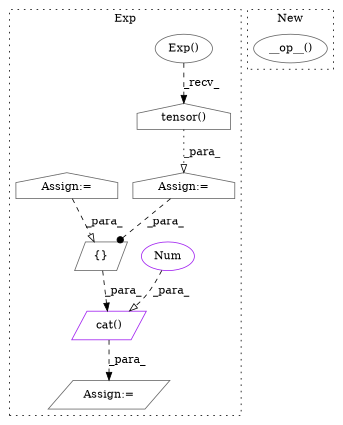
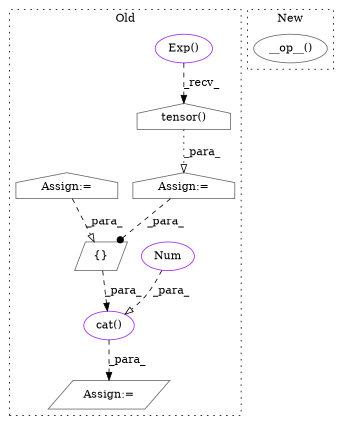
cluster "Exp": label "Exp" -> "Old"
node "Exp()": color gray40 -> purple
node "cat()": shape parallelogram -> ellipse
